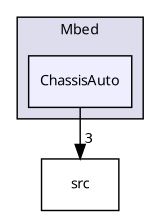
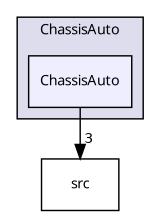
cluster "Mbed": label "Mbed" -> "ChassisAuto"
